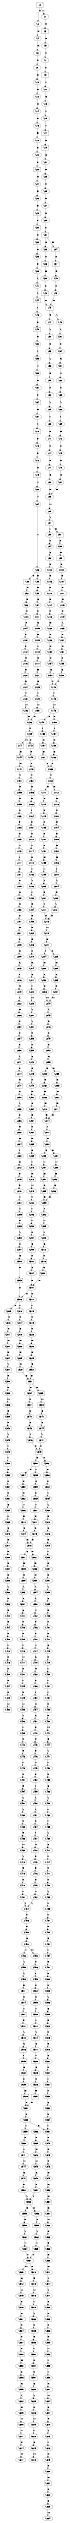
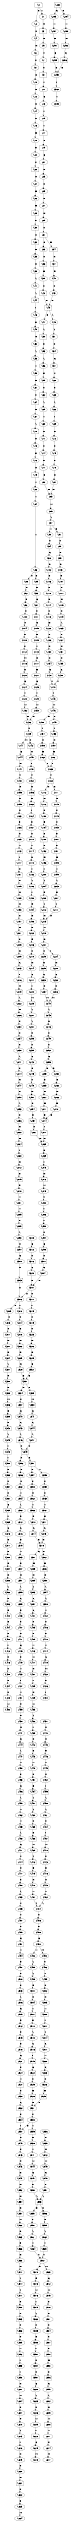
edge "S277" -> "S280": now "S277" -> "S265"
edge "S305" -> "S308": removed, label "I"
node "S434": removed
